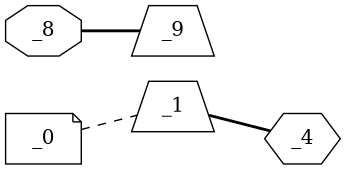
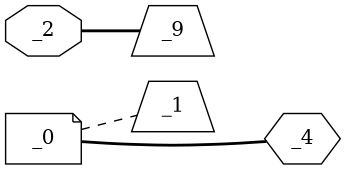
node "_8": label "_8" -> "_2"
edge "_1" -- "_4": now "_0" -- "_4"
